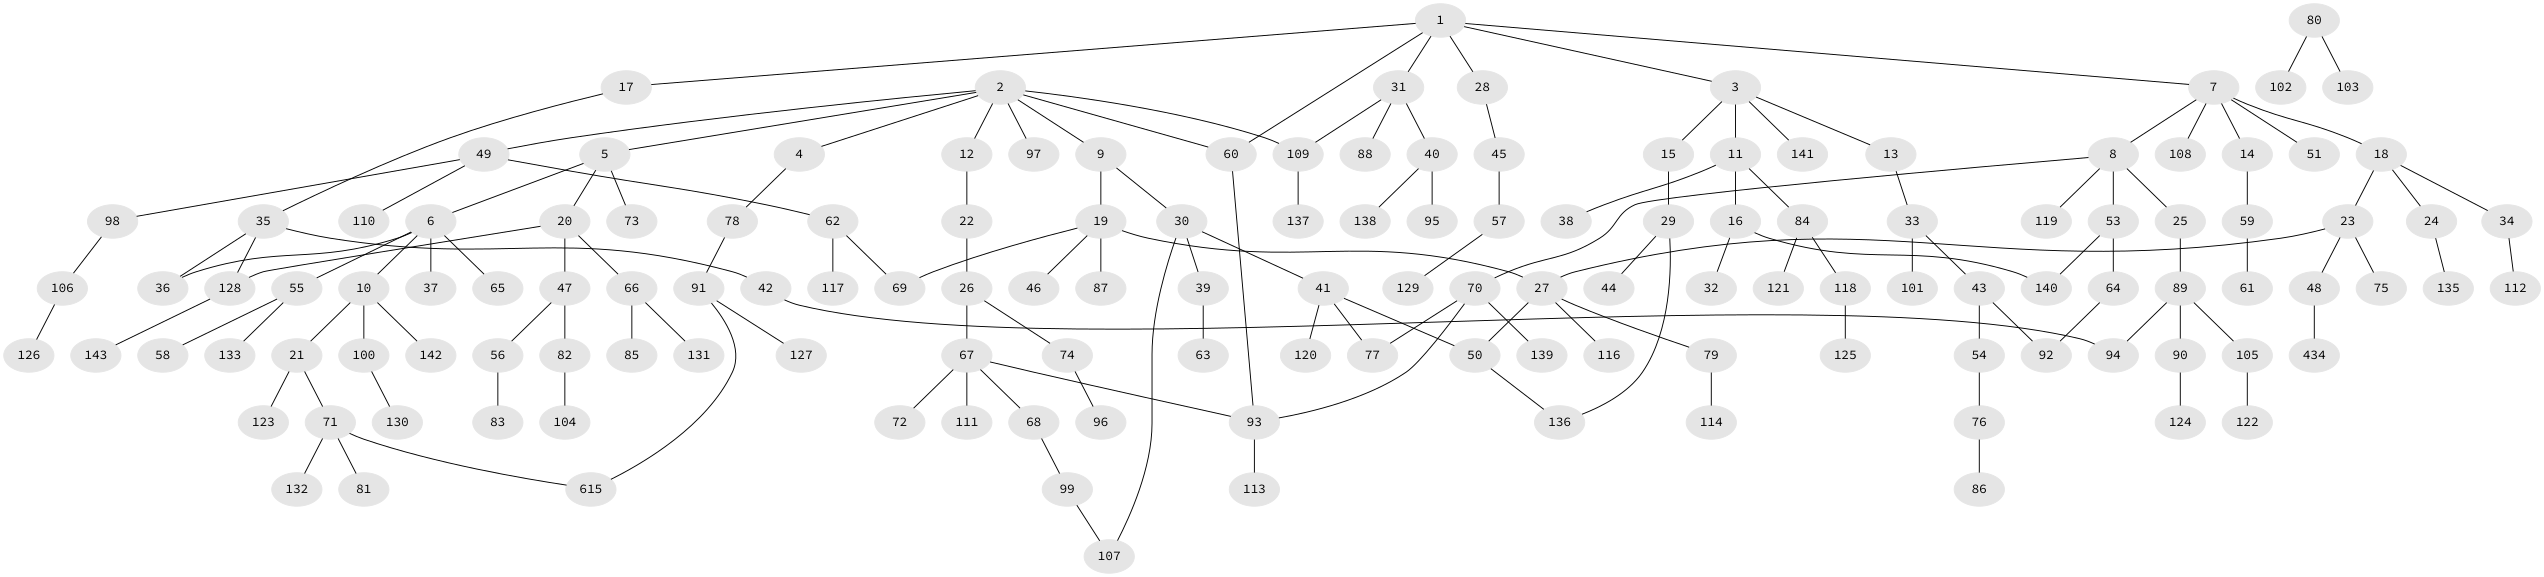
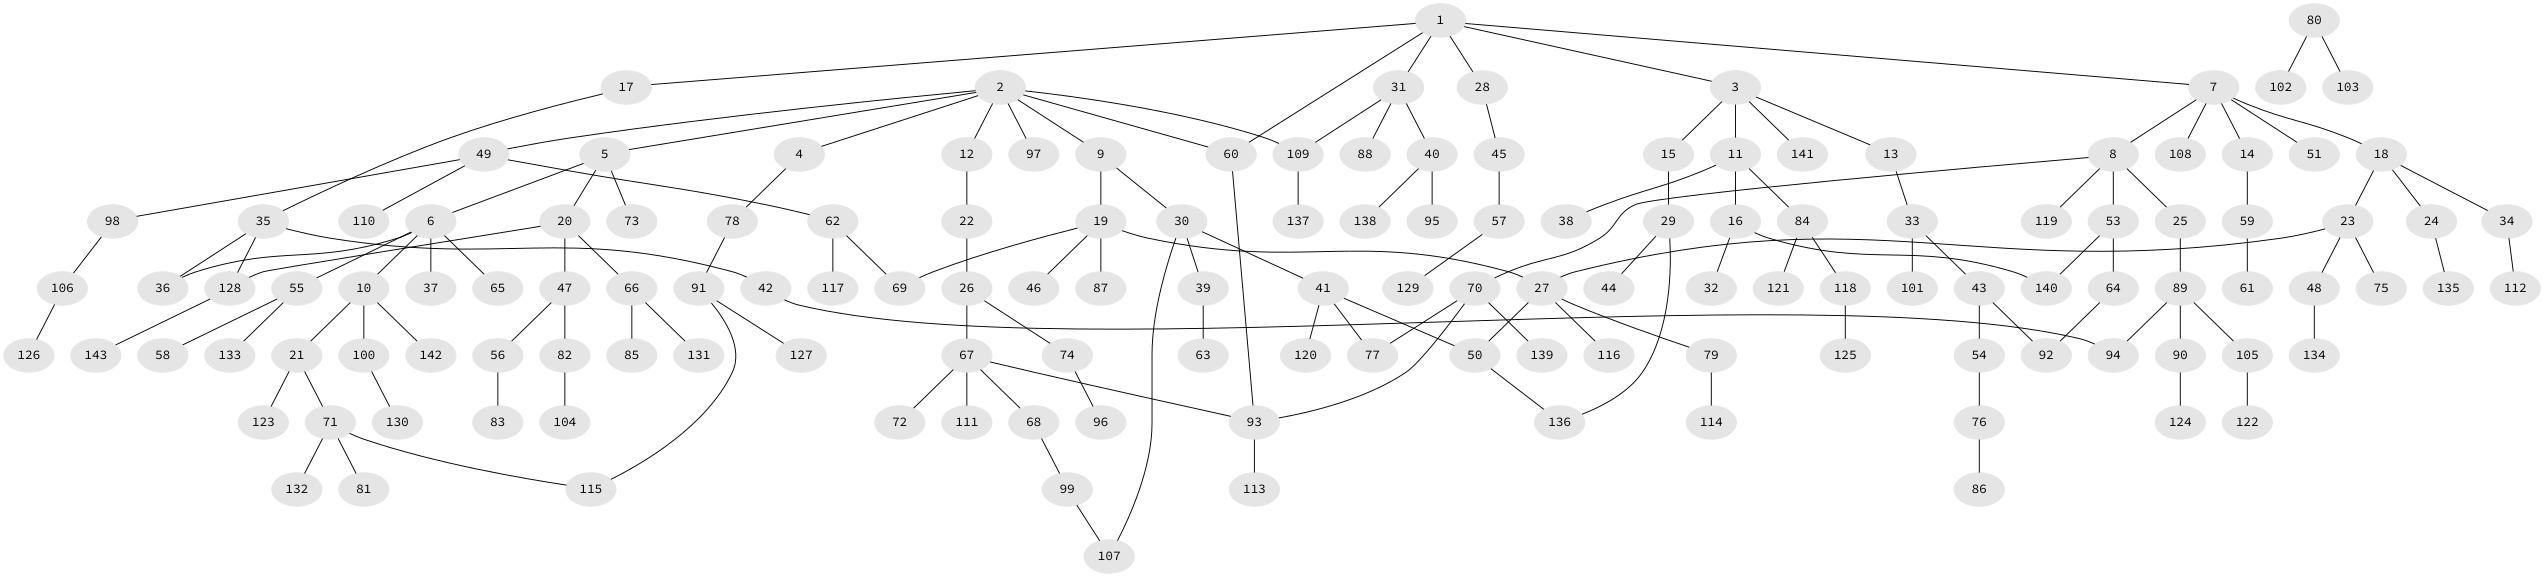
node "434": label "434" -> "134"
node "615": label "615" -> "115"
